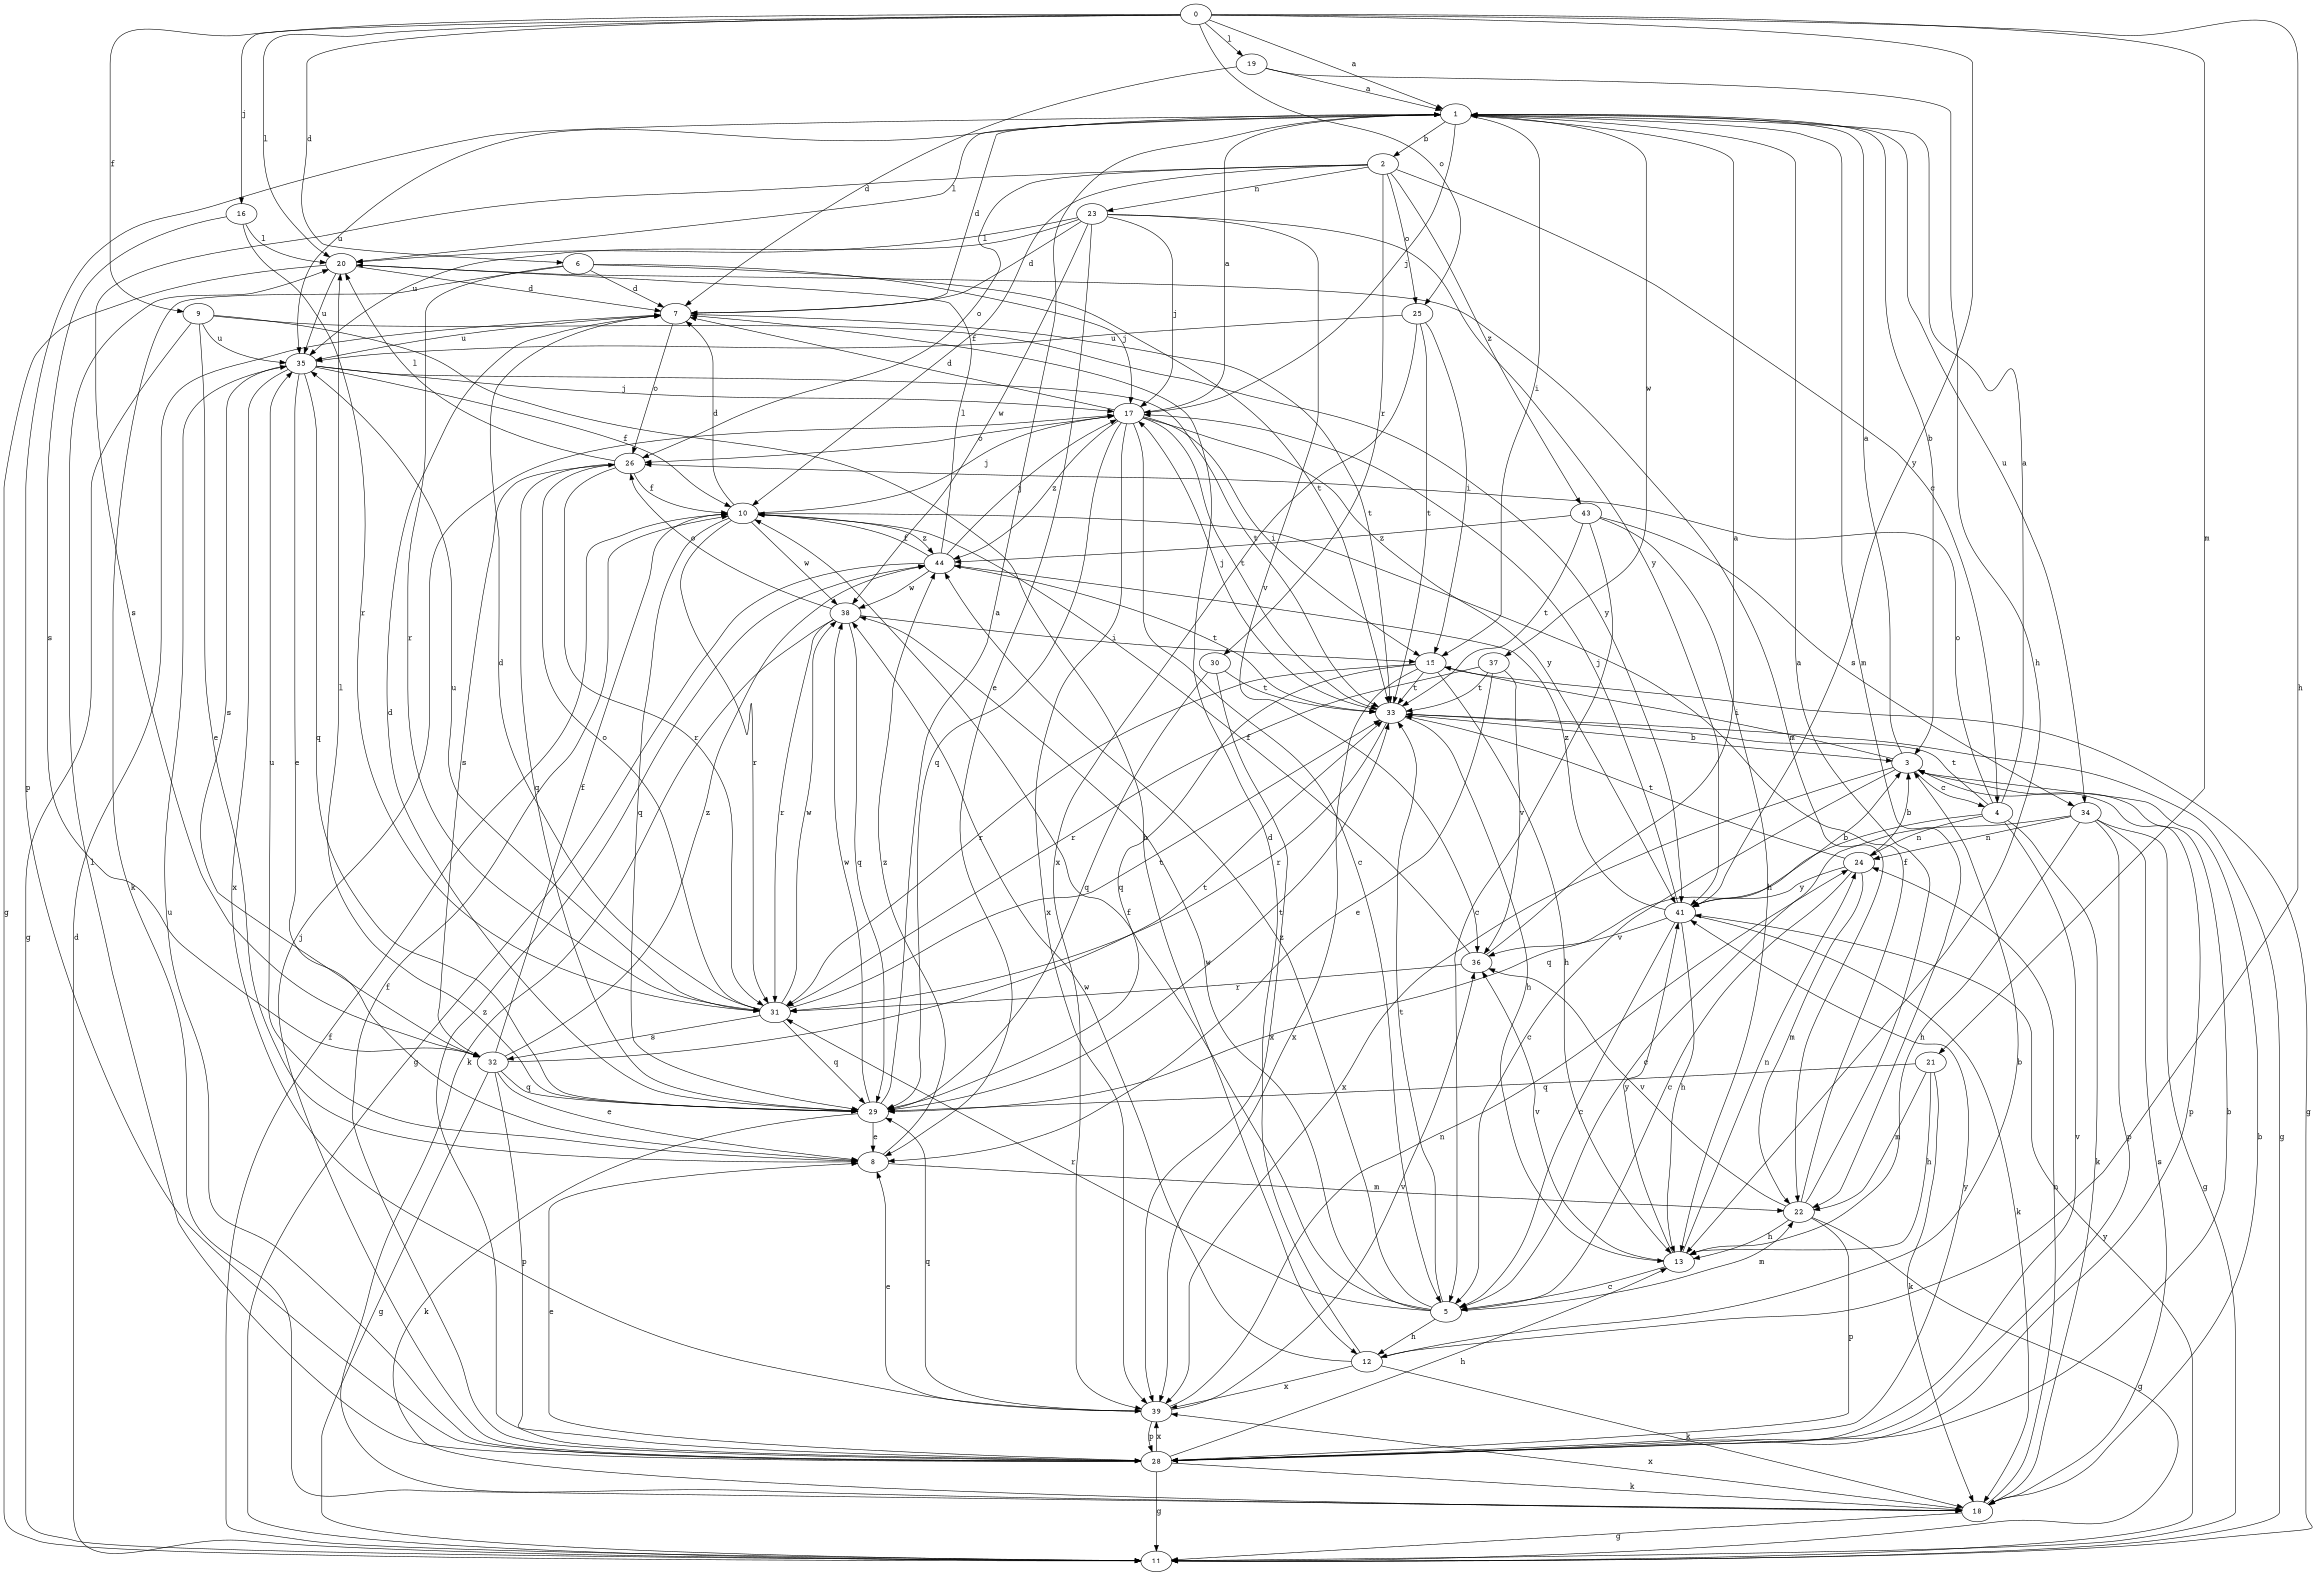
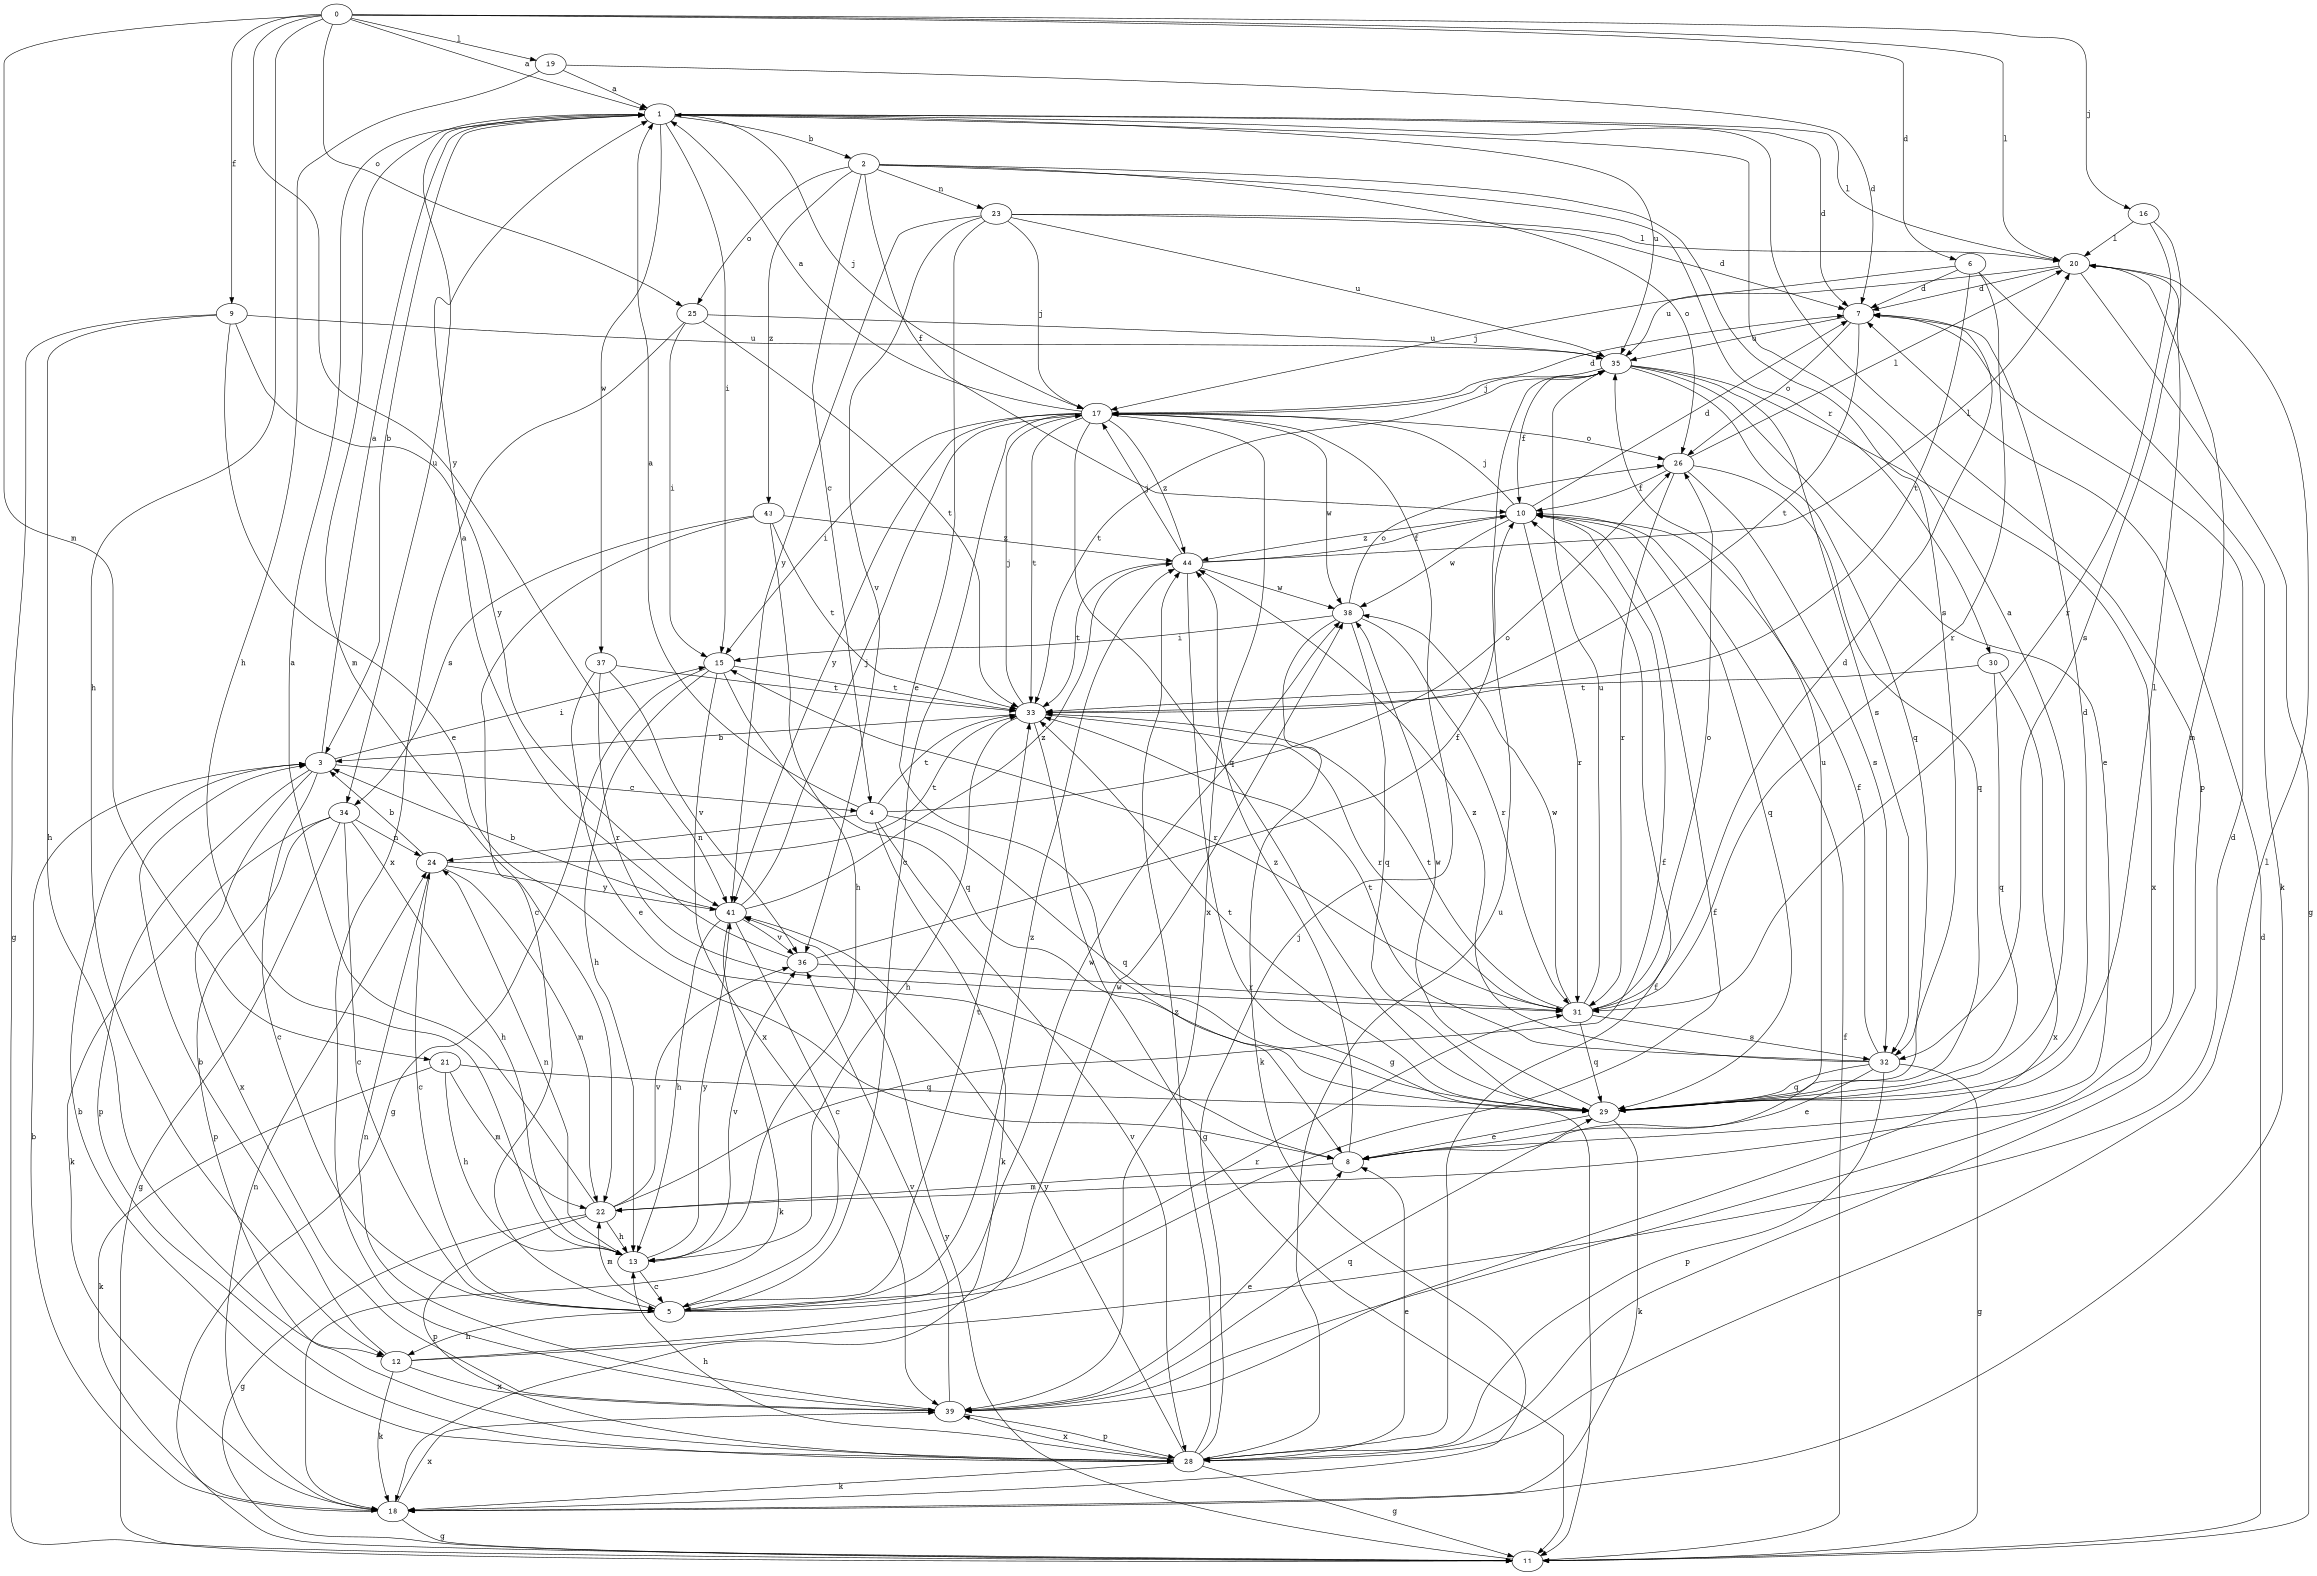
edge "23" -> "38": now "17" -> "38"
edge "15" -> "31": reversed
edge "34" -> "18": label "s" -> "k"
